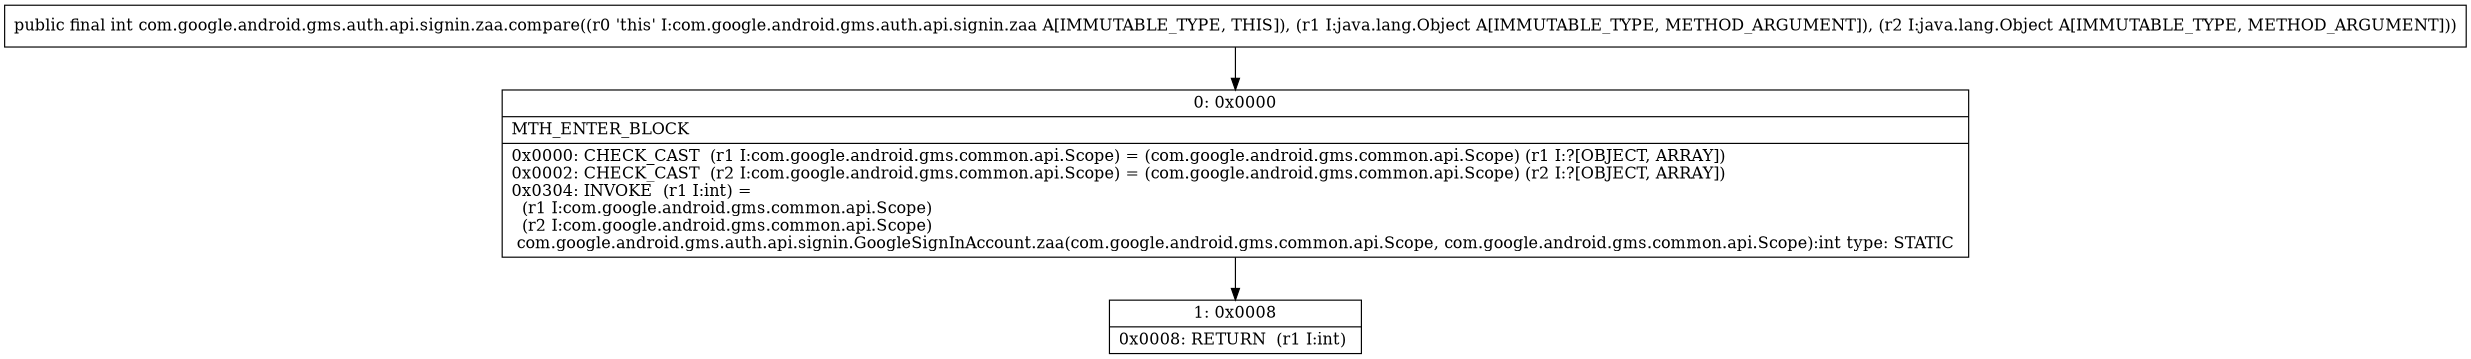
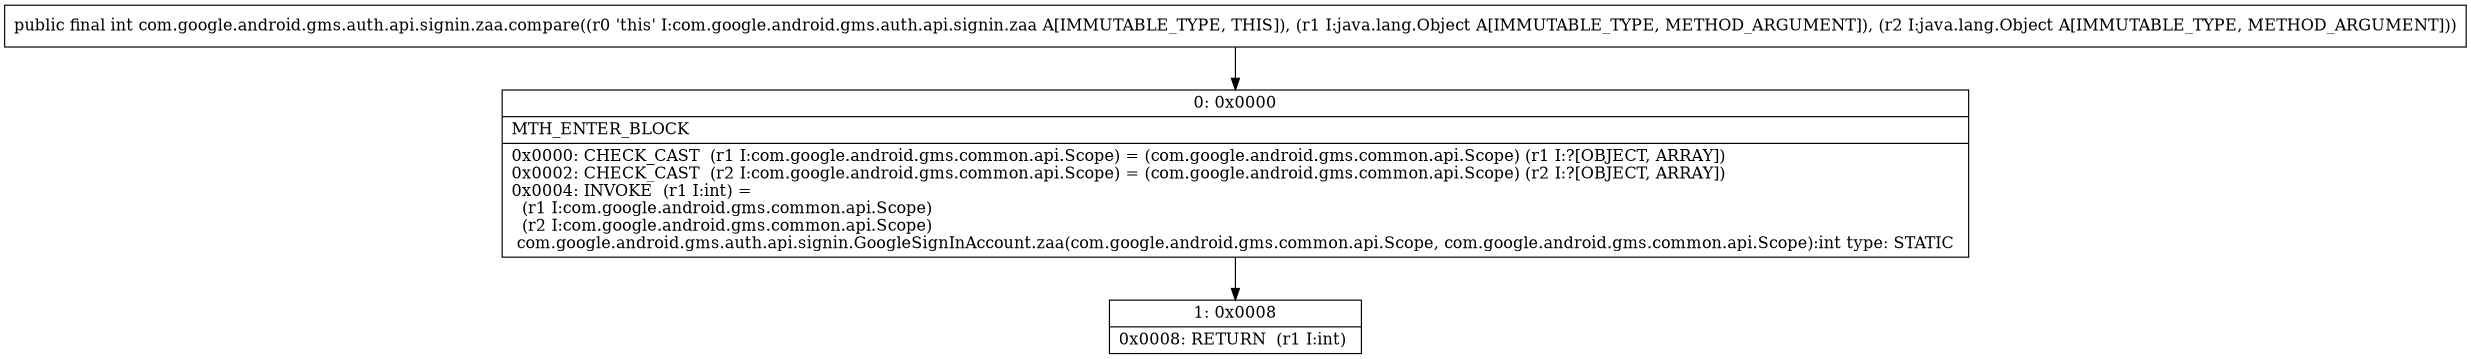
node "0: 0x0000": text "0x0304: INVOKE  (r1 I:int) =" -> "0x0004: INVOKE  (r1 I:int) ="
